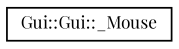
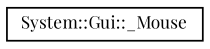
node "Gui::Gui::_Mouse": label "Gui::Gui::_Mouse" -> "System::Gui::_Mouse"
